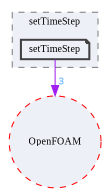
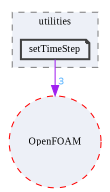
cluster "setTimeStep": label "setTimeStep" -> "utilities"
